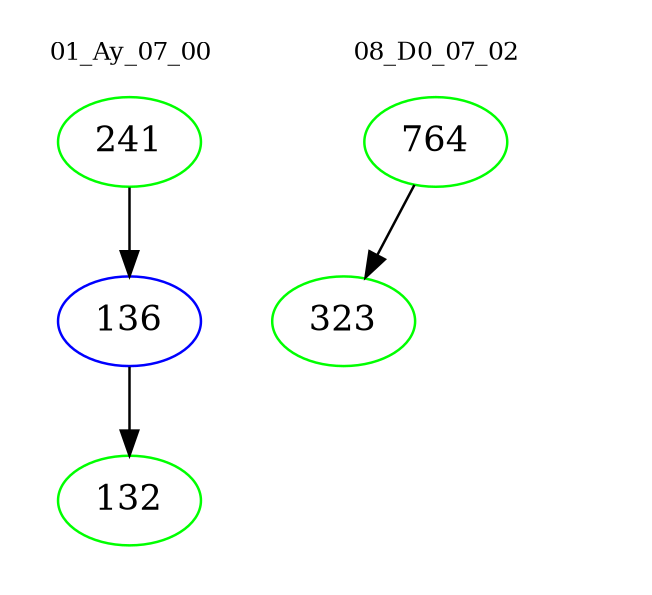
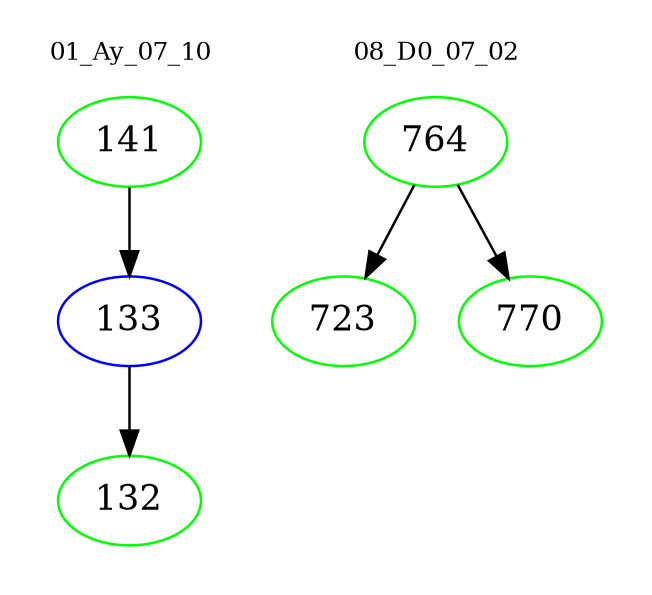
cluster "01_Ay_07_00": label "01_Ay_07_00" -> "01_Ay_07_10"
node "241": label "241" -> "141"
node "136": label "136" -> "133"
node "323": label "323" -> "723"
node "770": added
